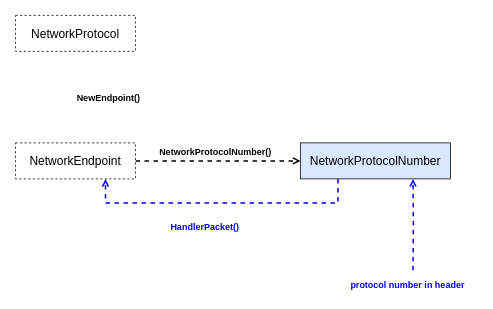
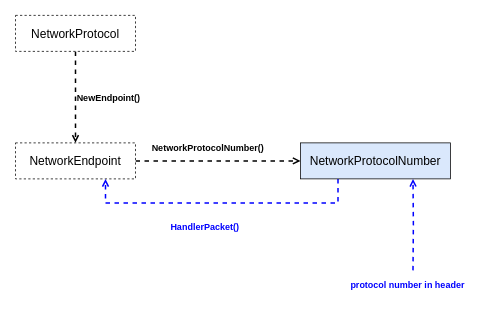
edge "NetworkProtocol" -> "NetworkEndpoint": added
node "NetworkProtocolNumber()": moved (218, 152) -> (210, 148)
